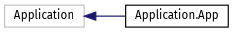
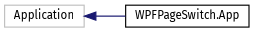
node "Application.App": label "Application.App" -> "WPFPageSwitch.App"
